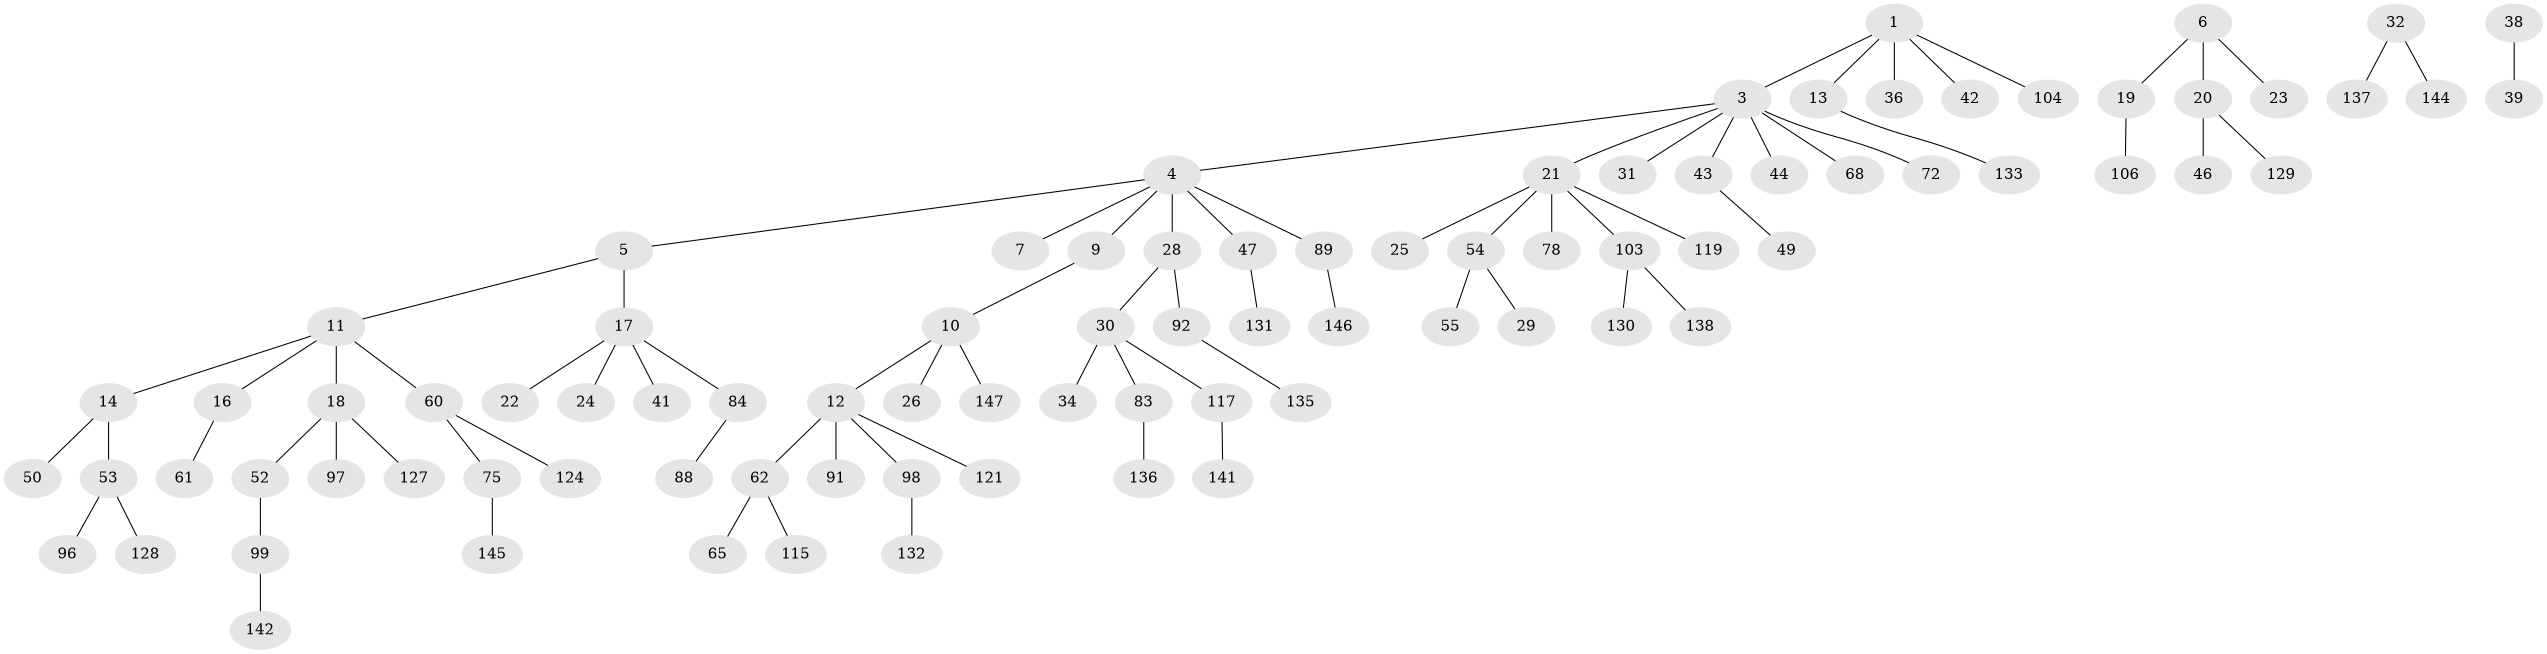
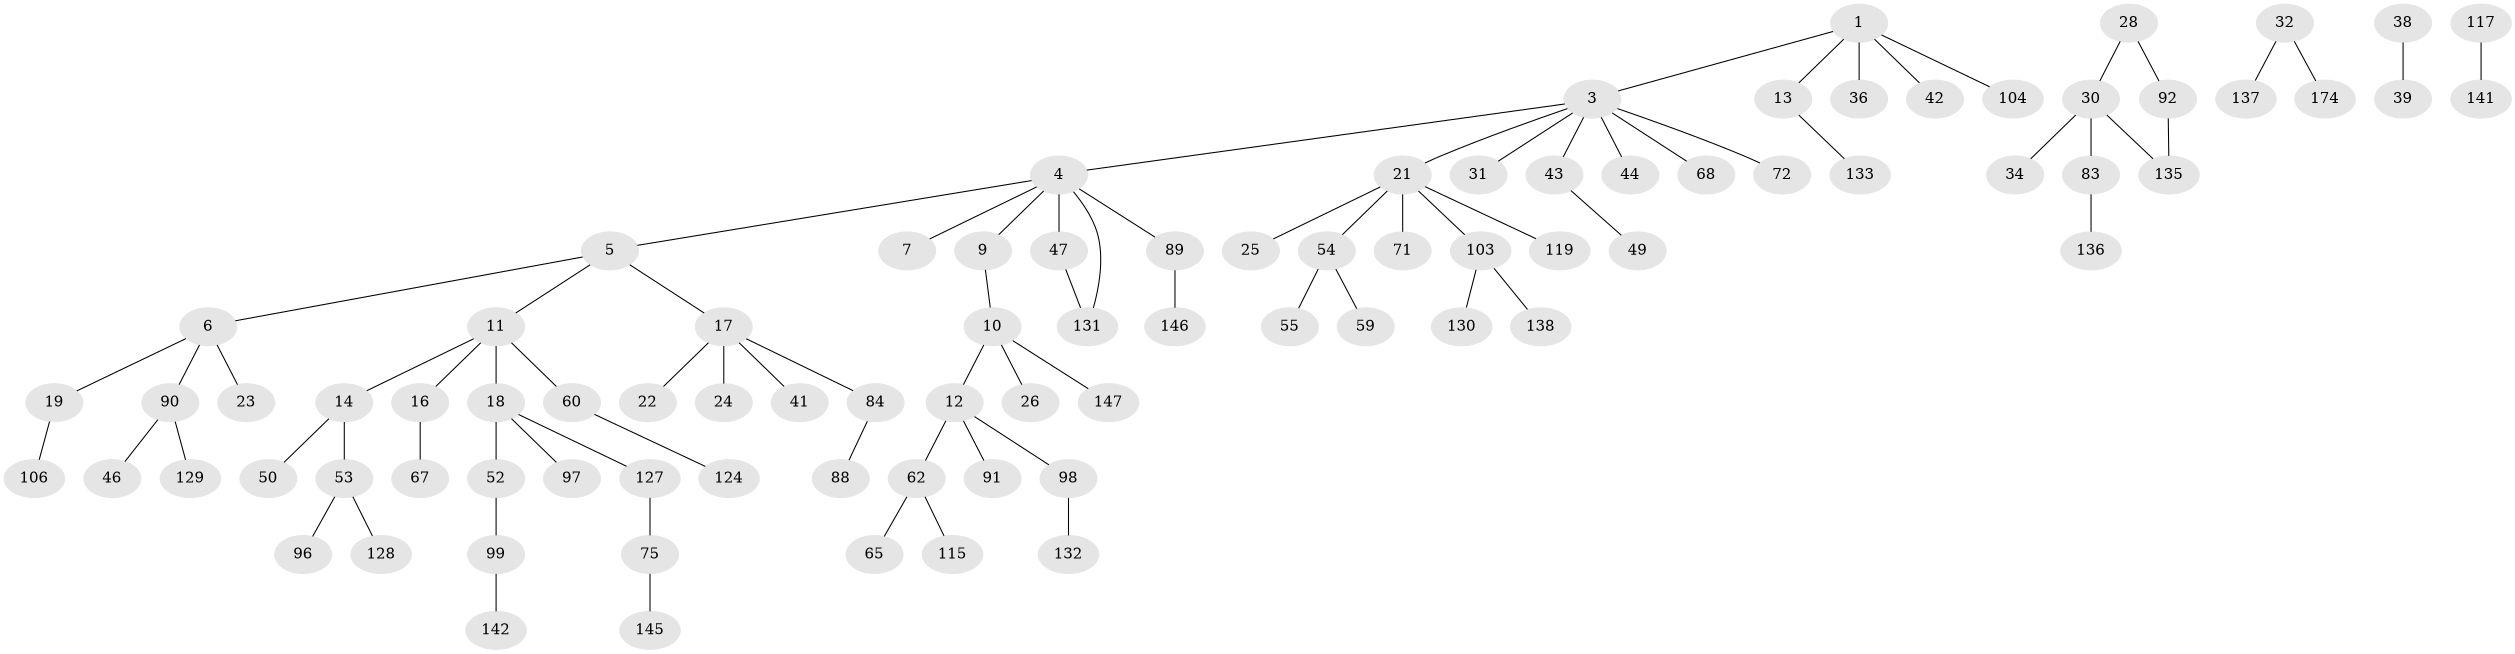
node "20": label "20" -> "90"
node "144": label "144" -> "174"
edge "4" -- "28": now "4" -- "131"
node "78": label "78" -> "71"
edge "5" -- "6": added
node "29": label "29" -> "59"
edge "30" -- "117": now "30" -- "135"
edge "60" -- "75": now "127" -- "75"
node "61": label "61" -> "67"
node "121": removed
